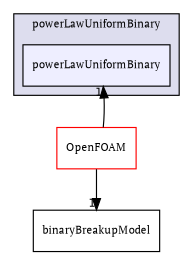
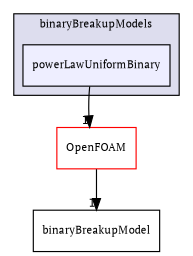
cluster "powerLawUniformBinary": label "powerLawUniformBinary" -> "binaryBreakupModels"
edge "OpenFOAM" -> "powerLawUniformBinary": reversed
